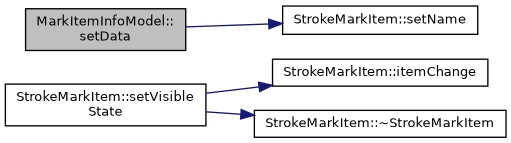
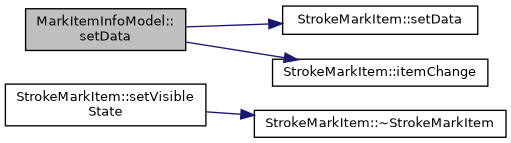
node "StrokeMarkItem::setName": label "StrokeMarkItem::setName" -> "StrokeMarkItem::setData"
edge "StrokeMarkItem::setVisible State" -> "StrokeMarkItem::itemChange": now "MarkItemInfoModel:: setData" -> "StrokeMarkItem::itemChange"
